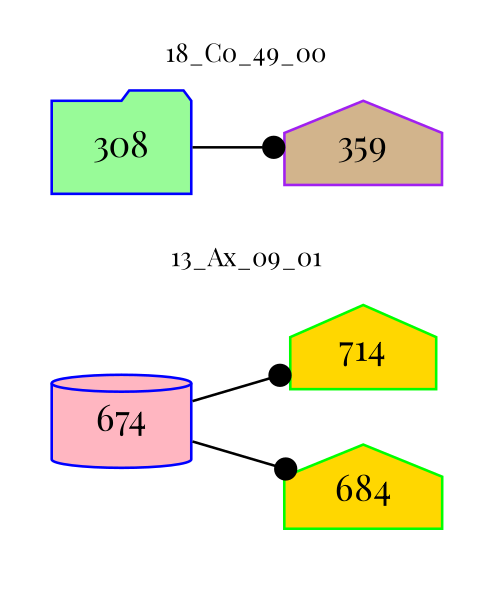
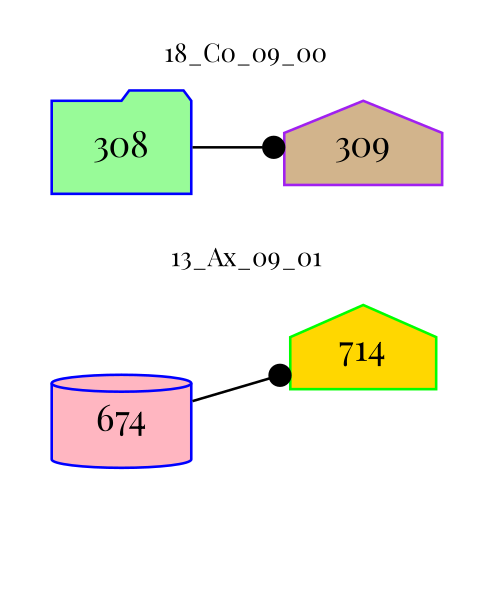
cluster "18_C0_49_00": label "18_C0_49_00" -> "18_C0_09_00"
node "359": label "359" -> "309"
node "684": removed
